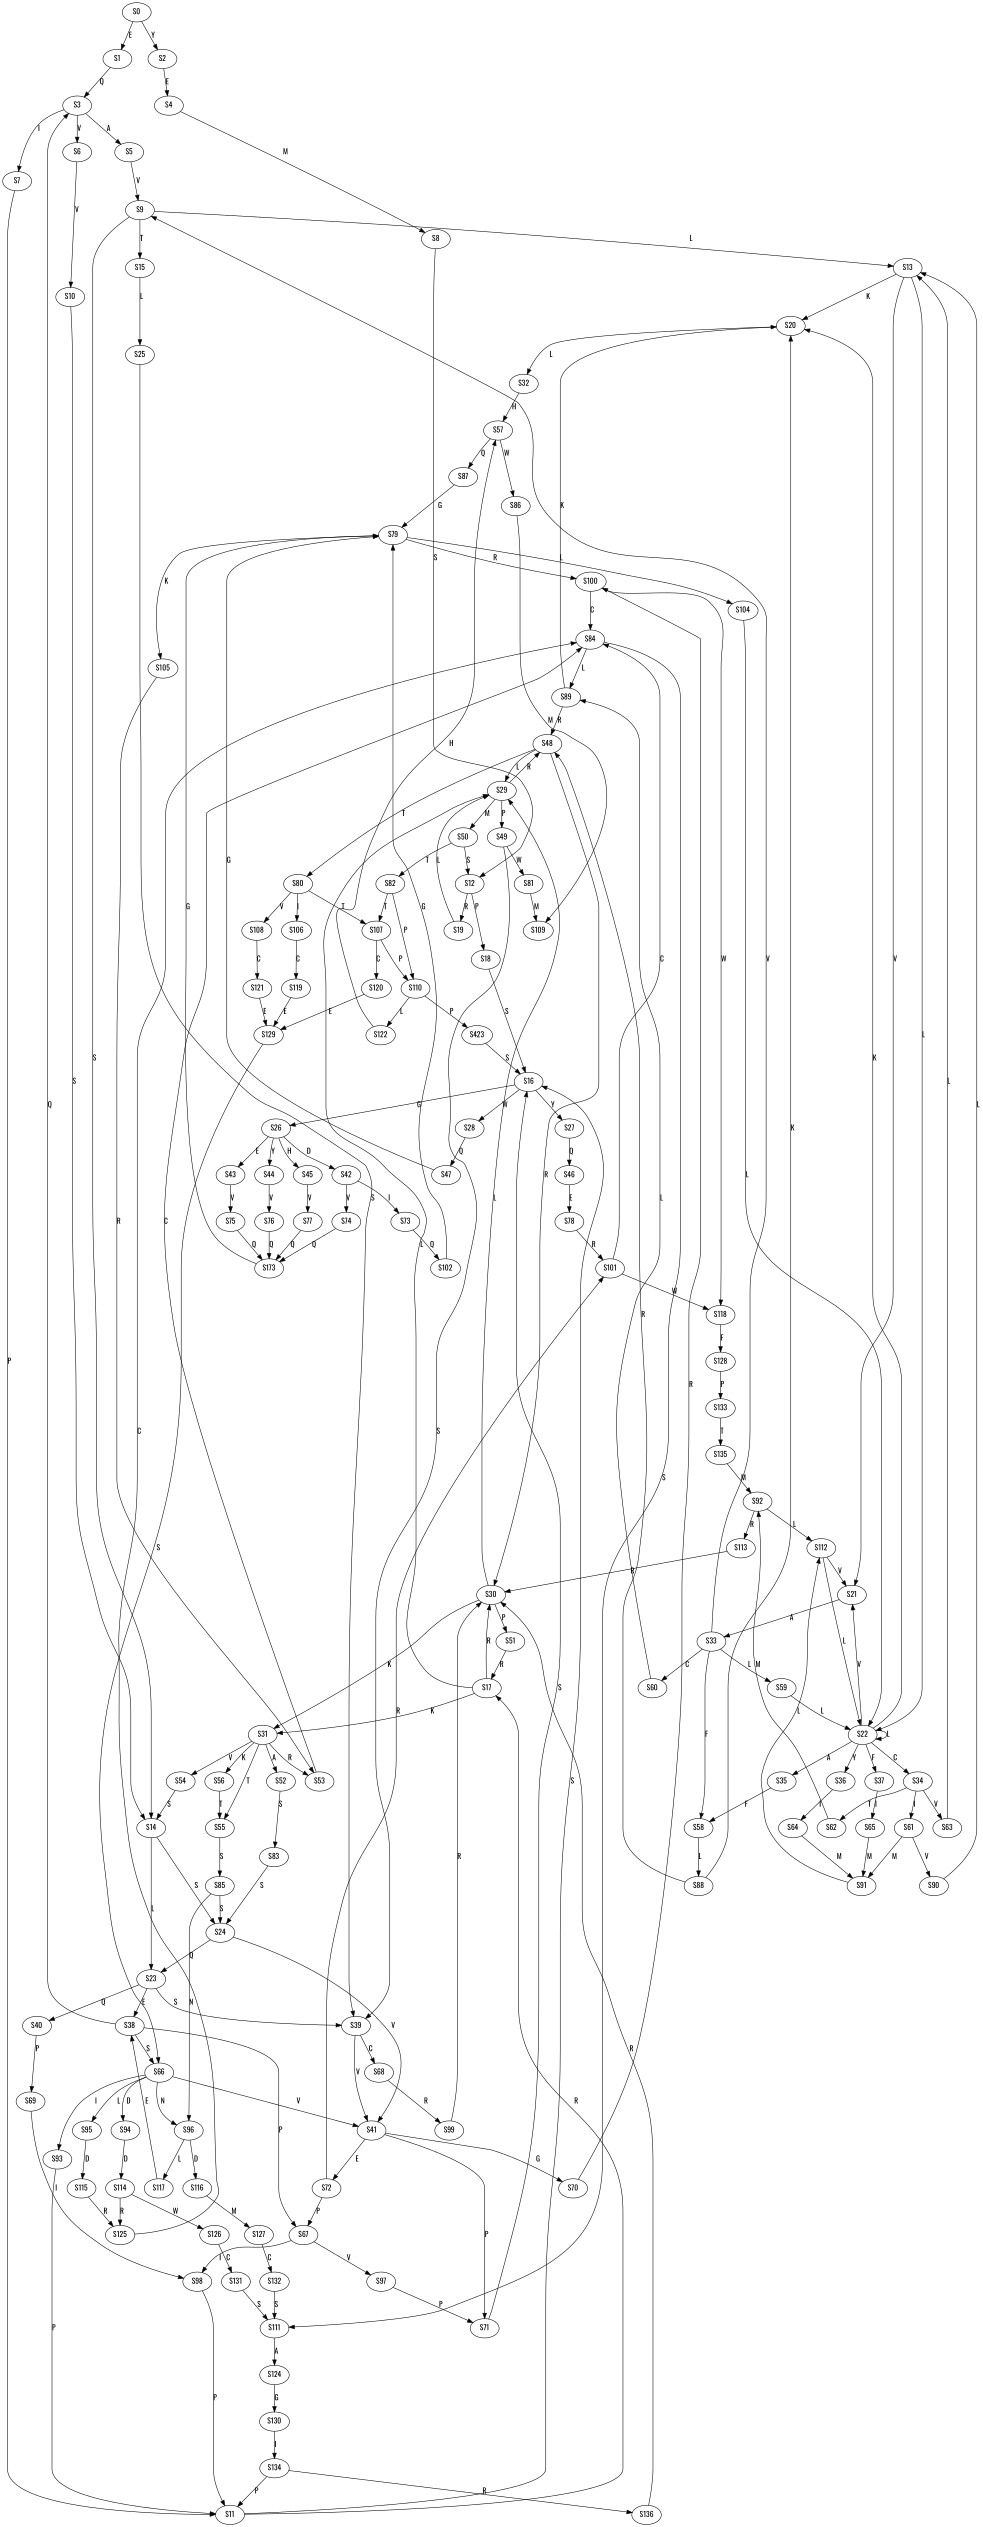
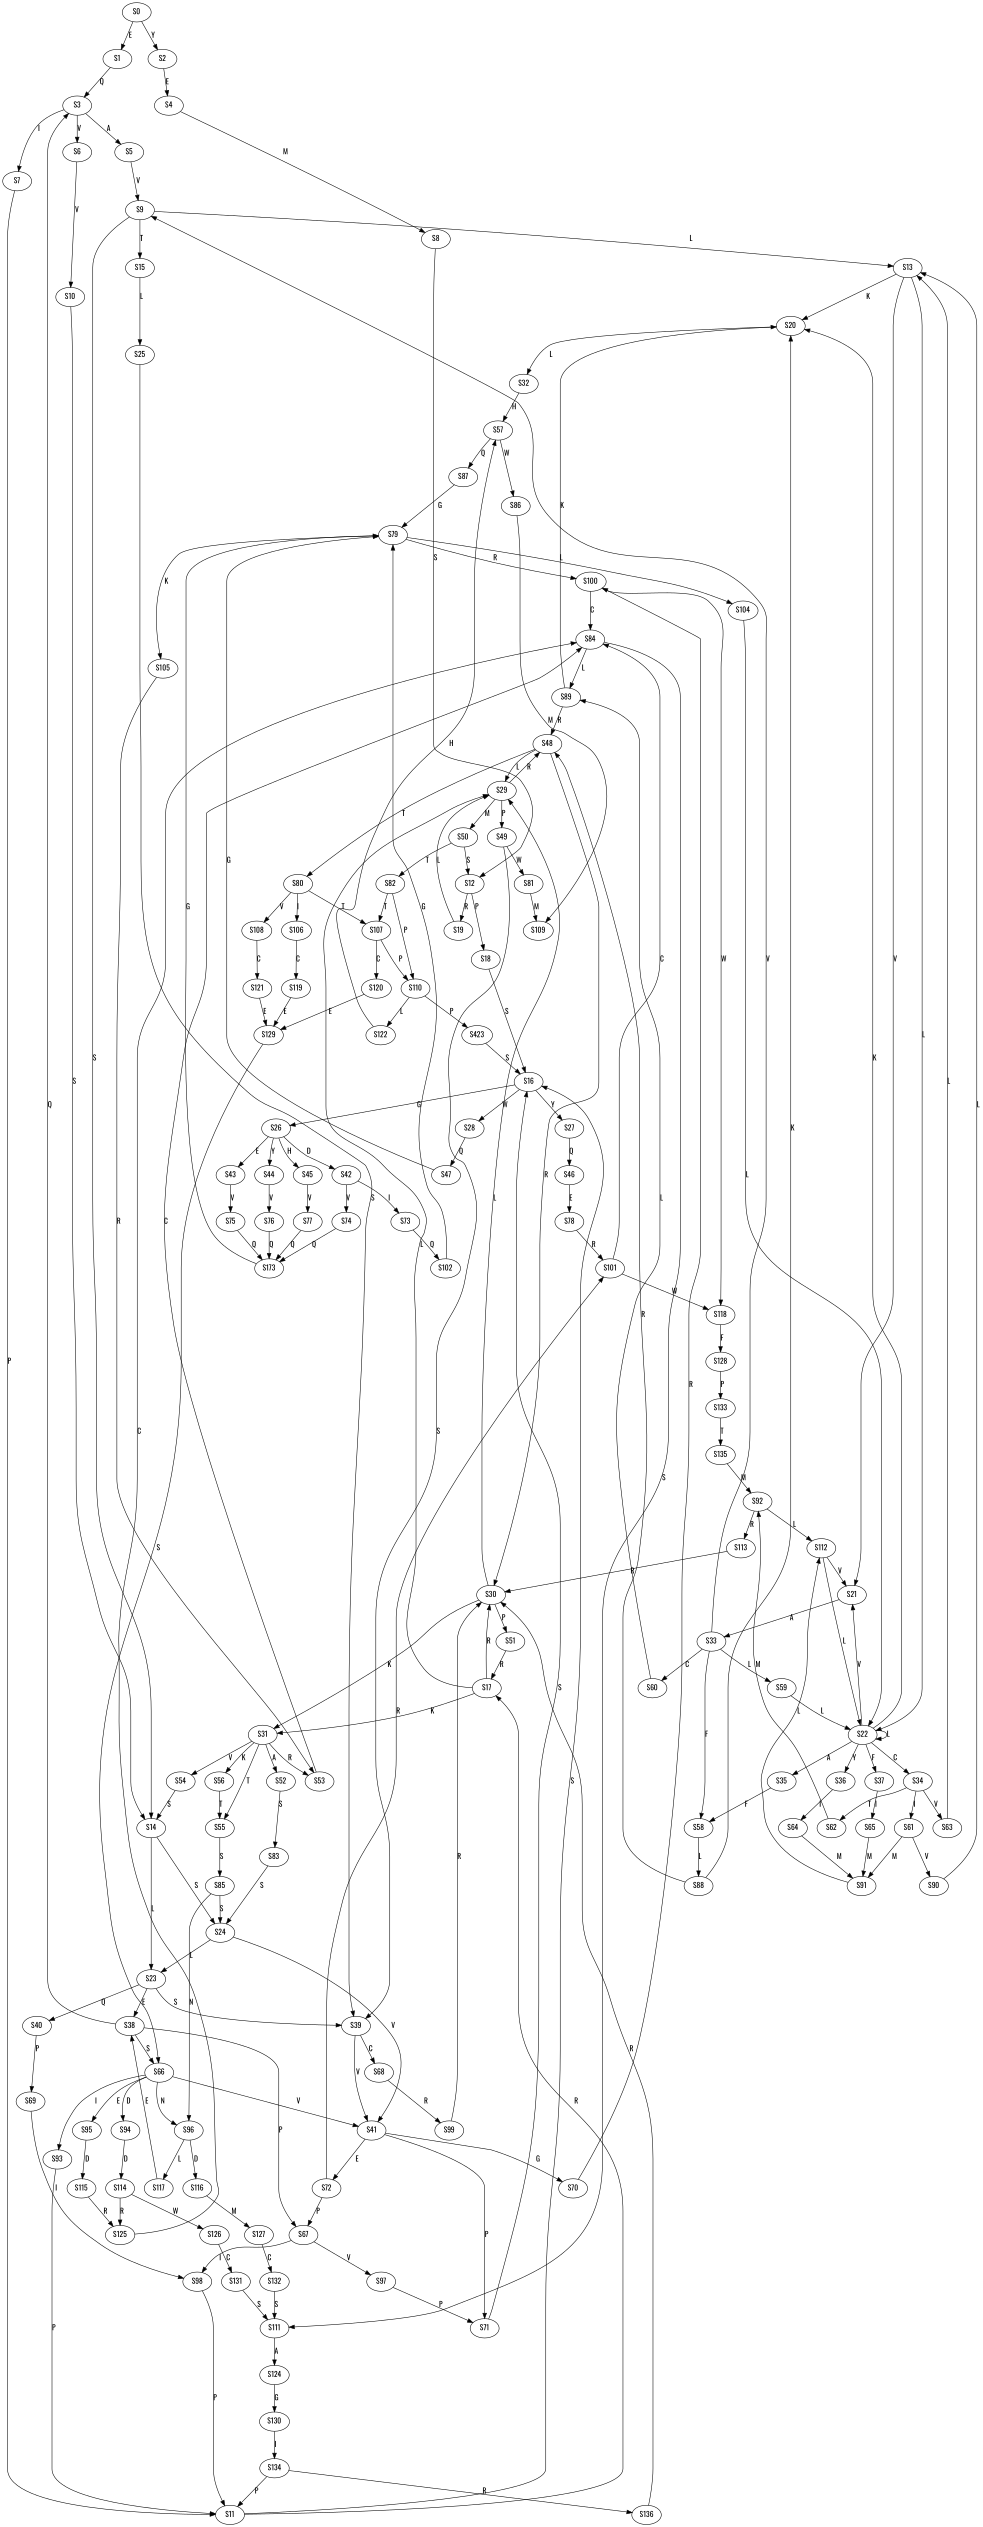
edge "S24" -> "S23": label "Q" -> "L"
edge "S66" -> "S95": label "L" -> "E"
